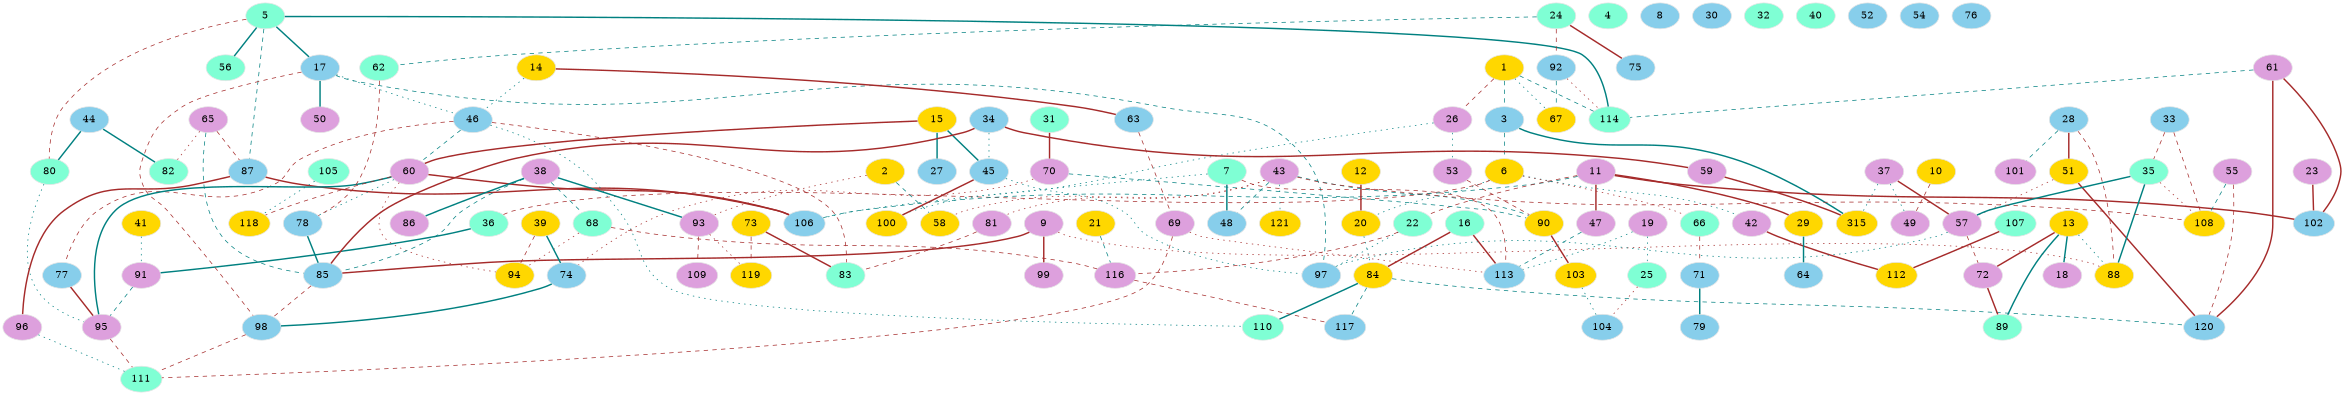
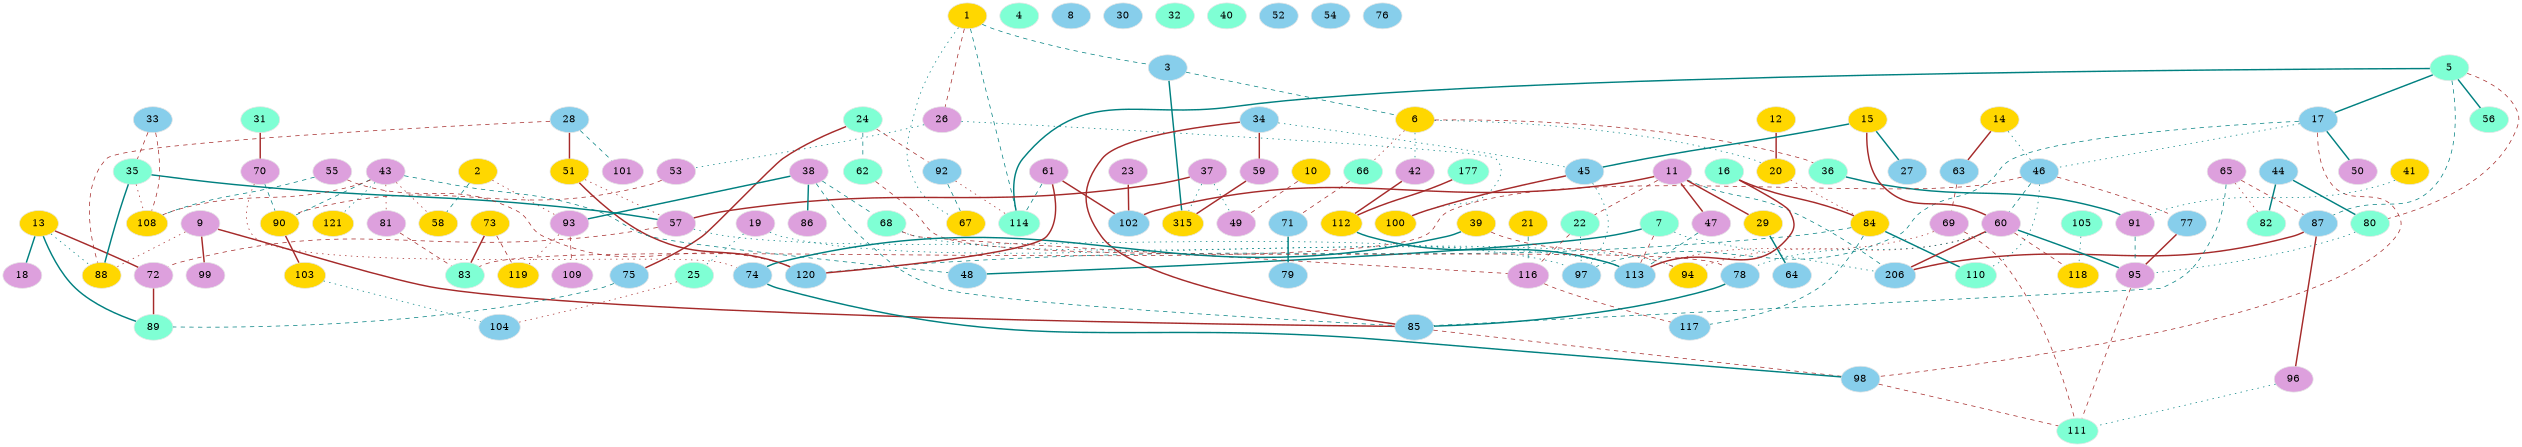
node "106": label "106" -> "206"
node "107": label "107" -> "177"
edge "68" -- "94": color brown -> teal
edge "20" -- "84": color teal -> brown
edge "112" -- "113": added
edge "75" -- "89": added
